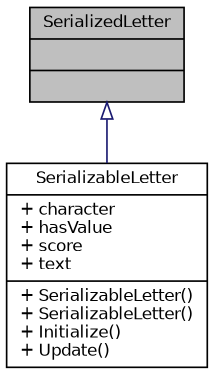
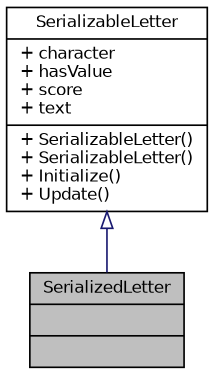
edge "SerializableLetter" -> "SerializedLetter": reversed
